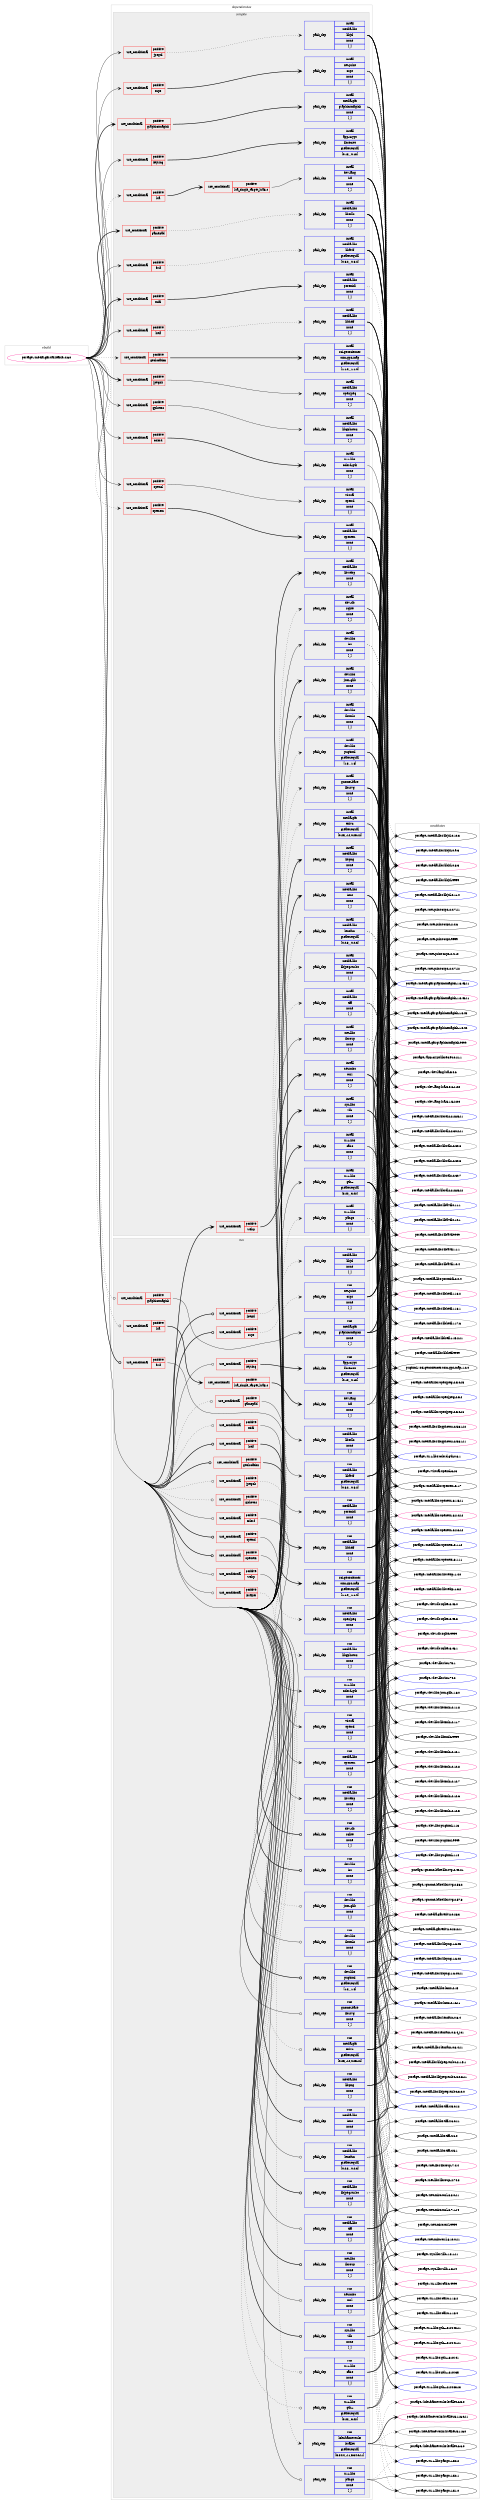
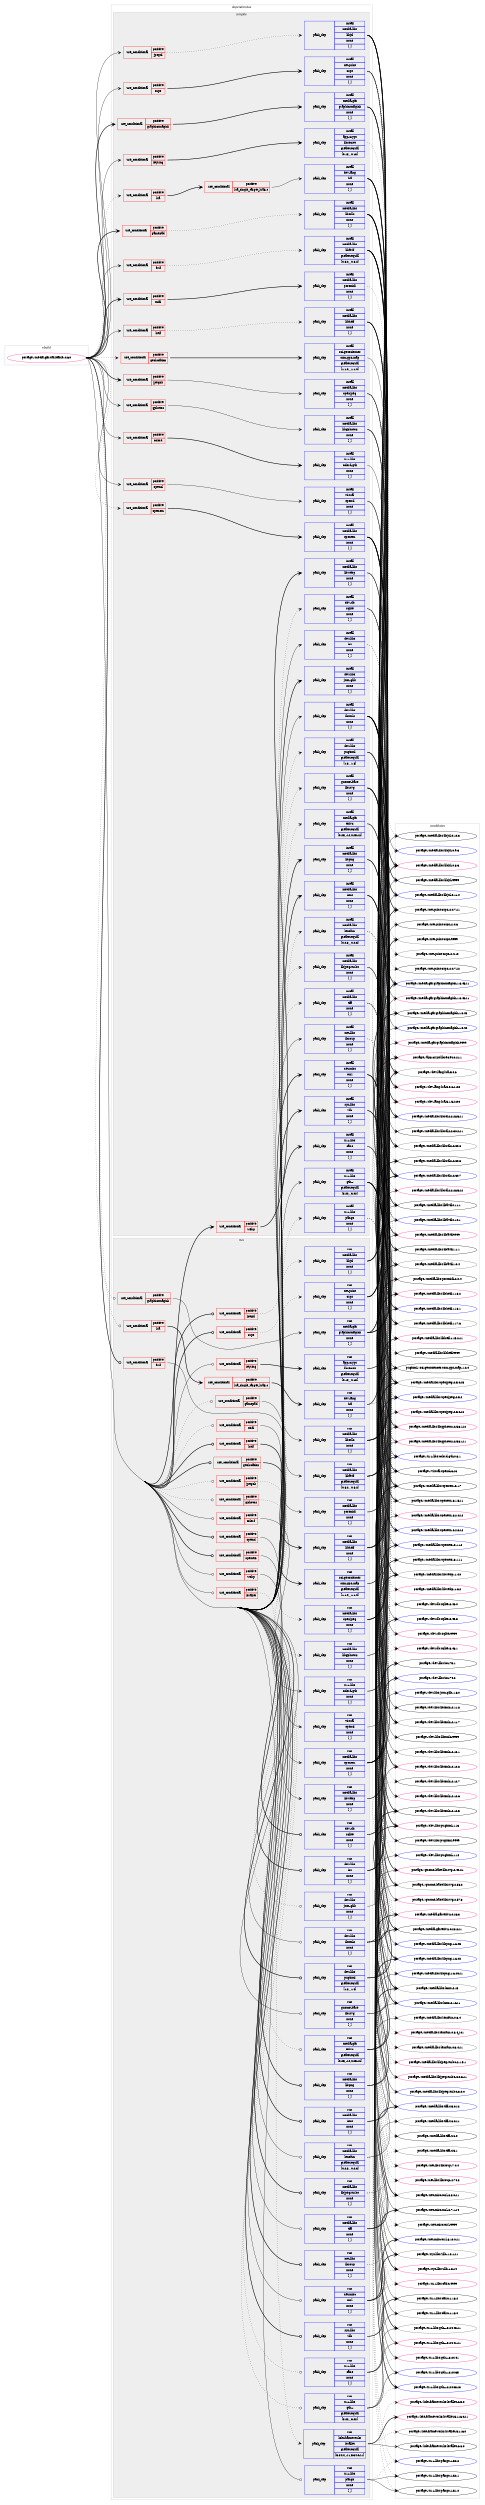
node "portage://media-libs/libavif-0.11.1": color blue -> black
